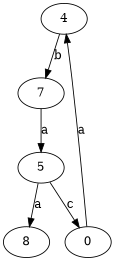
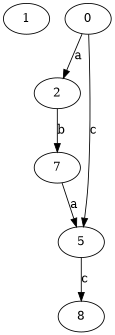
node "1": added
node "4": label "4" -> "2"
edge "5" -> "0": reversed
edge "5" -> "8": label "a" -> "c"
